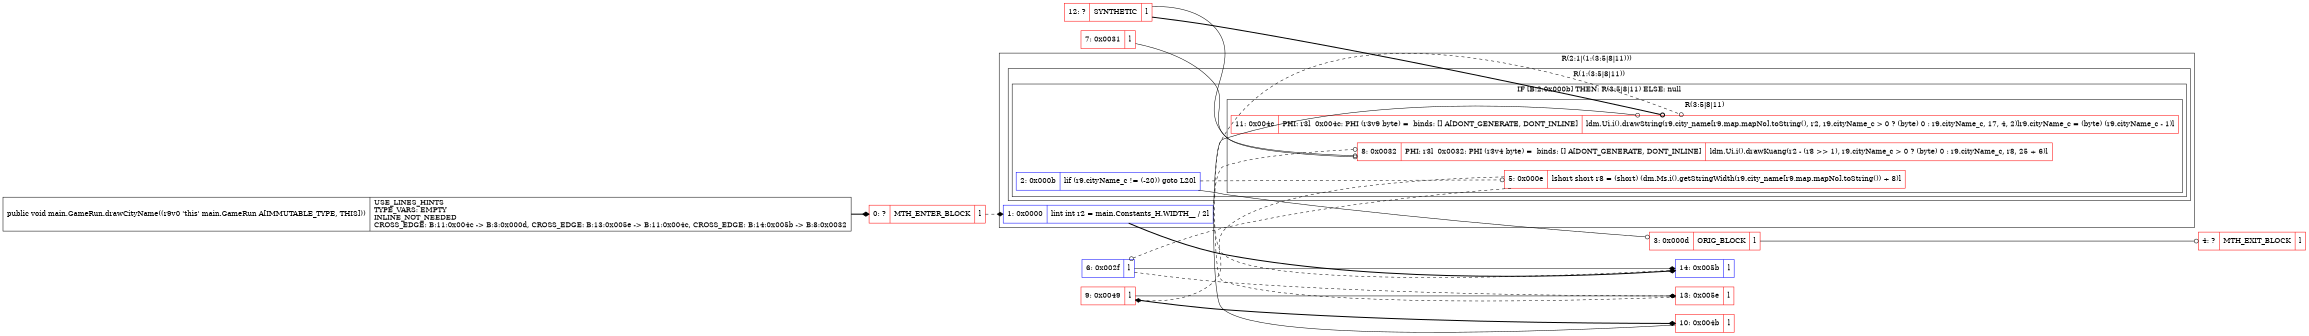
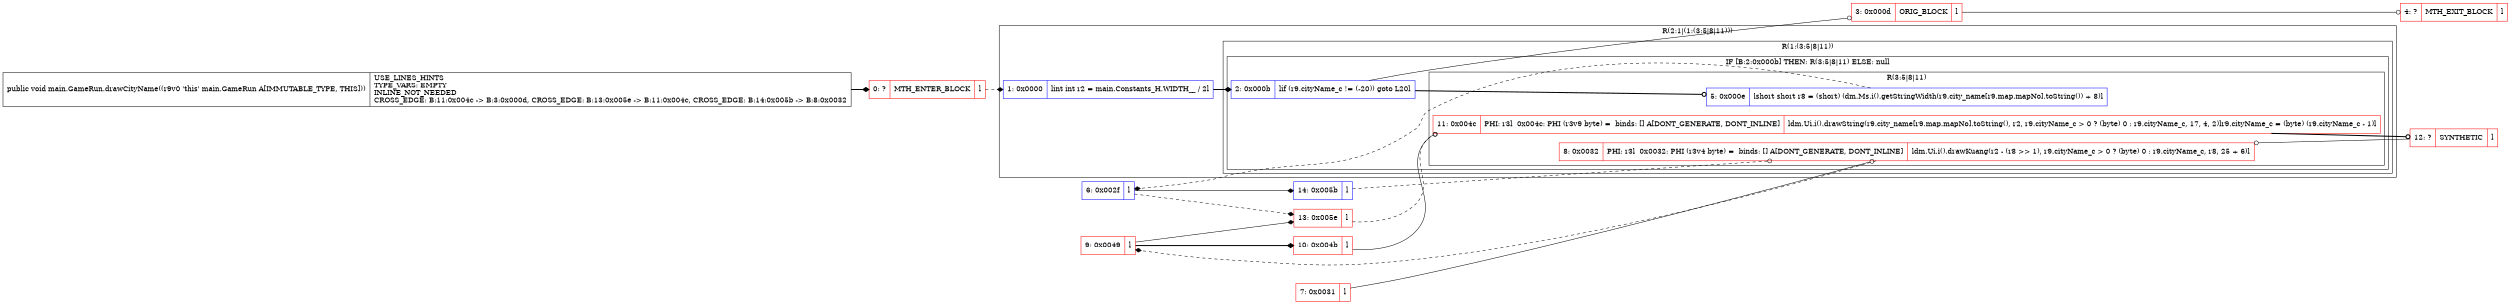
edge "12: ?" -> "11: 0x004c": reversed
node "5: 0x000e": color red -> blue
edge "2: 0x000b" -> "5: 0x000e": style dashed -> bold
edge "5: 0x000e" -> "9: 0x0049": now "8: 0x0032" -> "9: 0x0049"
edge "5: 0x000e" -> "6: 0x002f": arrowhead odot -> diamond
edge "1: 0x0000" -> "14: 0x005b": now "1: 0x0000" -> "2: 0x000b"
